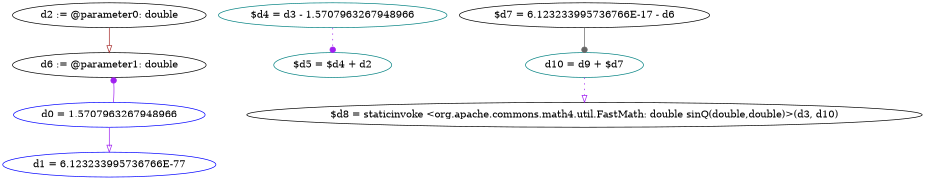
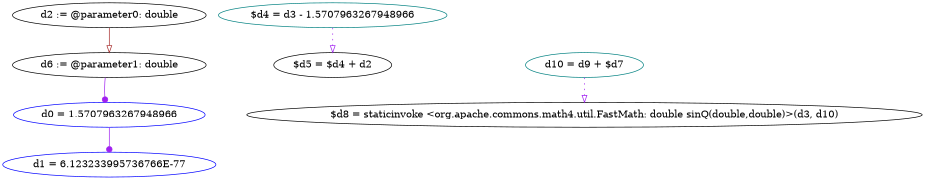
node "$d7 = 6.123233995736766E-17 - d6": removed
edge "$d4 = d3 - 1.5707963267948966" -> "$d5 = $d4 + d2": arrowhead dot -> onormal
node "$d5 = $d4 + d2": color teal -> black
edge "d0 = 1.5707963267948966" -> "d6 := @parameter1: double": reversed
edge "d0 = 1.5707963267948966" -> "d1 = 6.123233995736766E-77": arrowhead onormal -> dot
